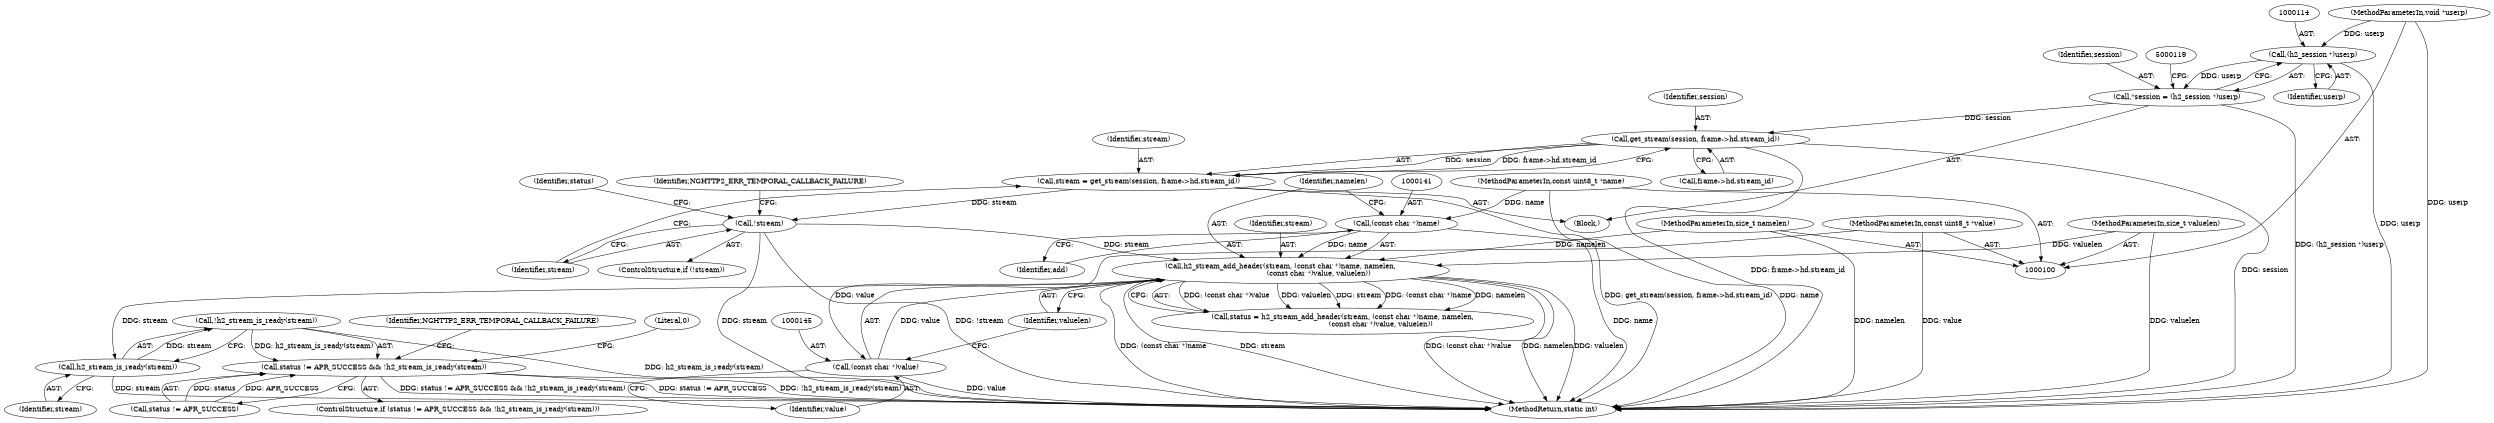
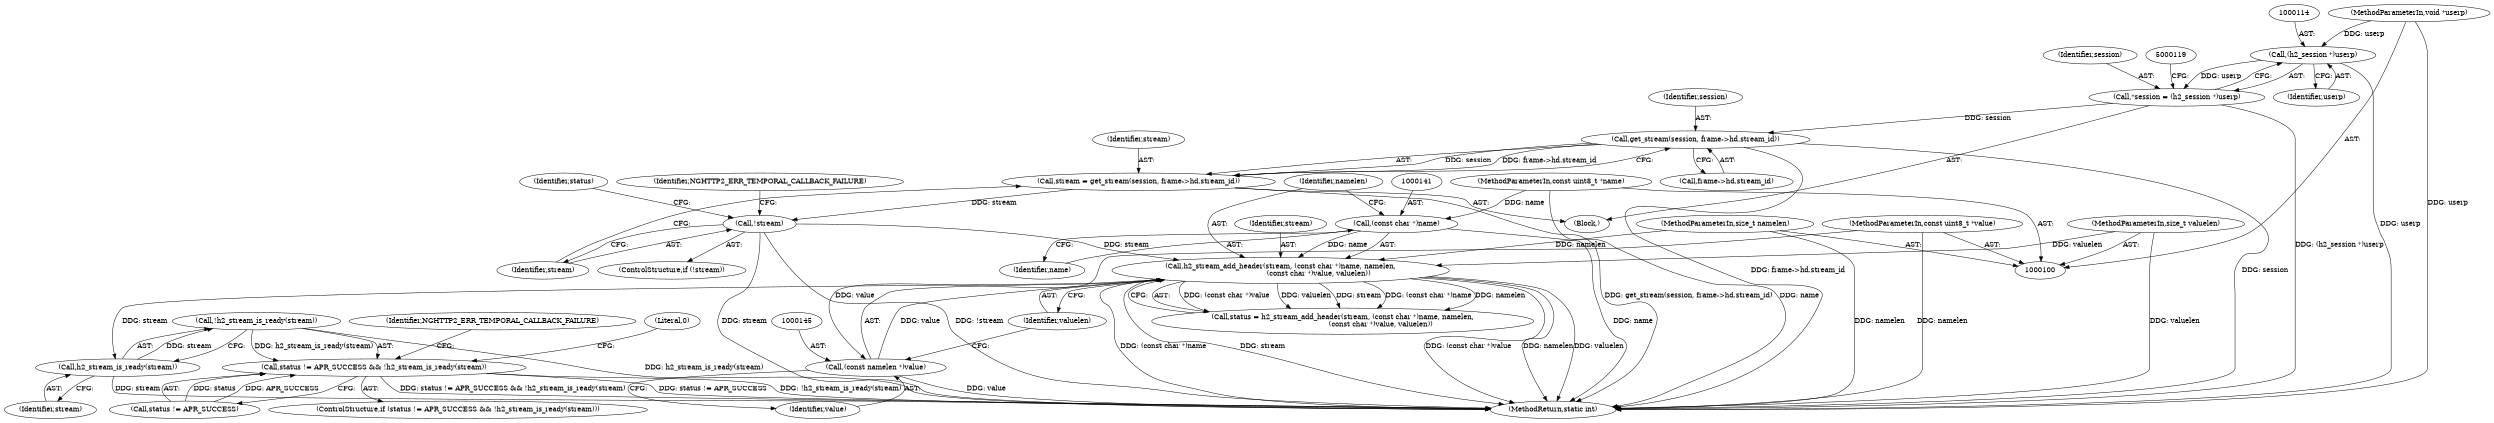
node "(Identifier,add)": label "(Identifier,add)" -> "(Identifier,name)"
edge "(MethodParameterIn,const uint8_t *value)" -> "(MethodReturn,static int)": label "DDG: value" -> "DDG: namelen"
node "(Call,(const char *)value)": label "(Call,(const char *)value)" -> "(Call,(const namelen *)value)"
